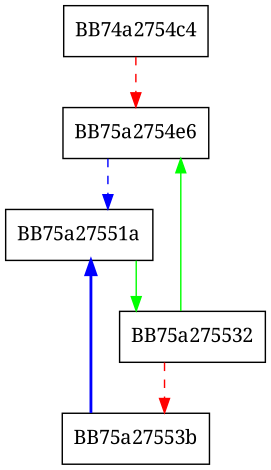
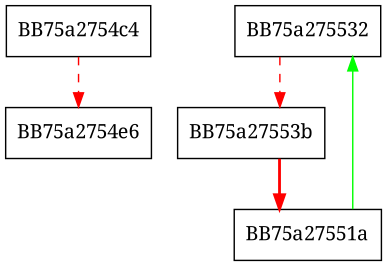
node "BB74a2754c4": label "BB74a2754c4" -> "BB75a2754c4"
edge "BB75a2754e6" -> "BB75a27551a": removed
edge "BB75a275532" -> "BB75a2754e6": removed
edge "BB75a27553b" -> "BB75a27551a": color blue -> red
